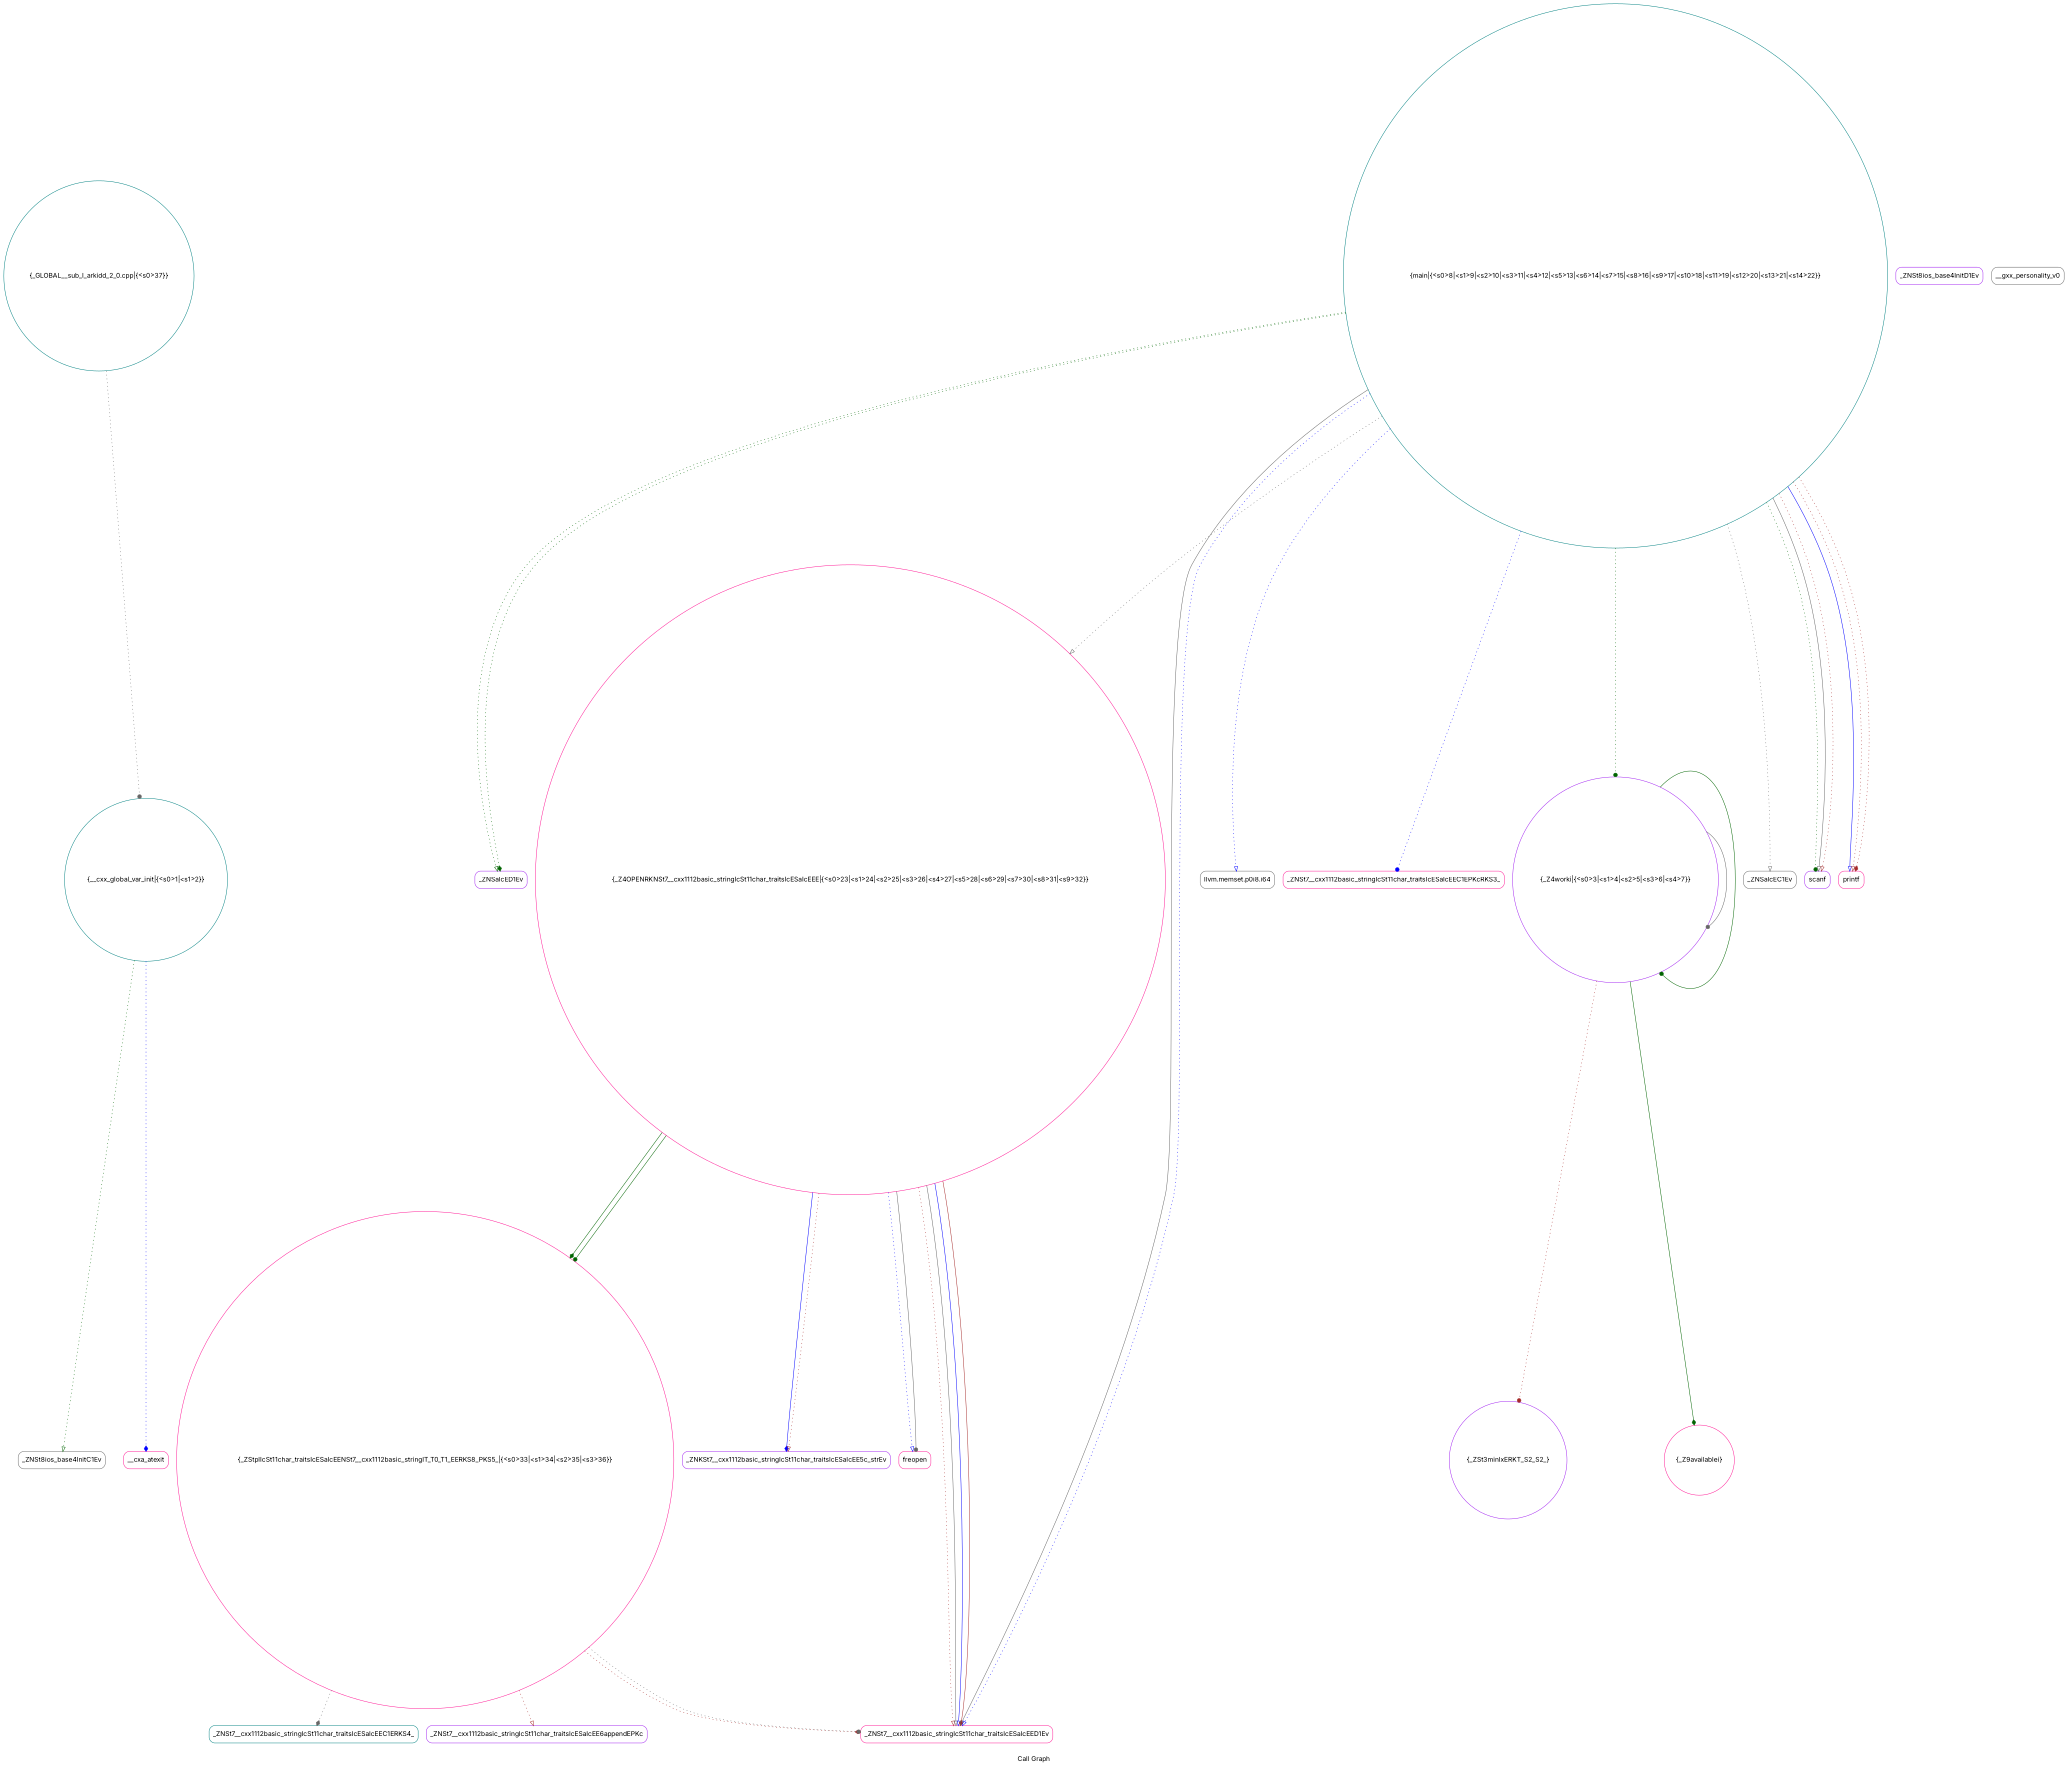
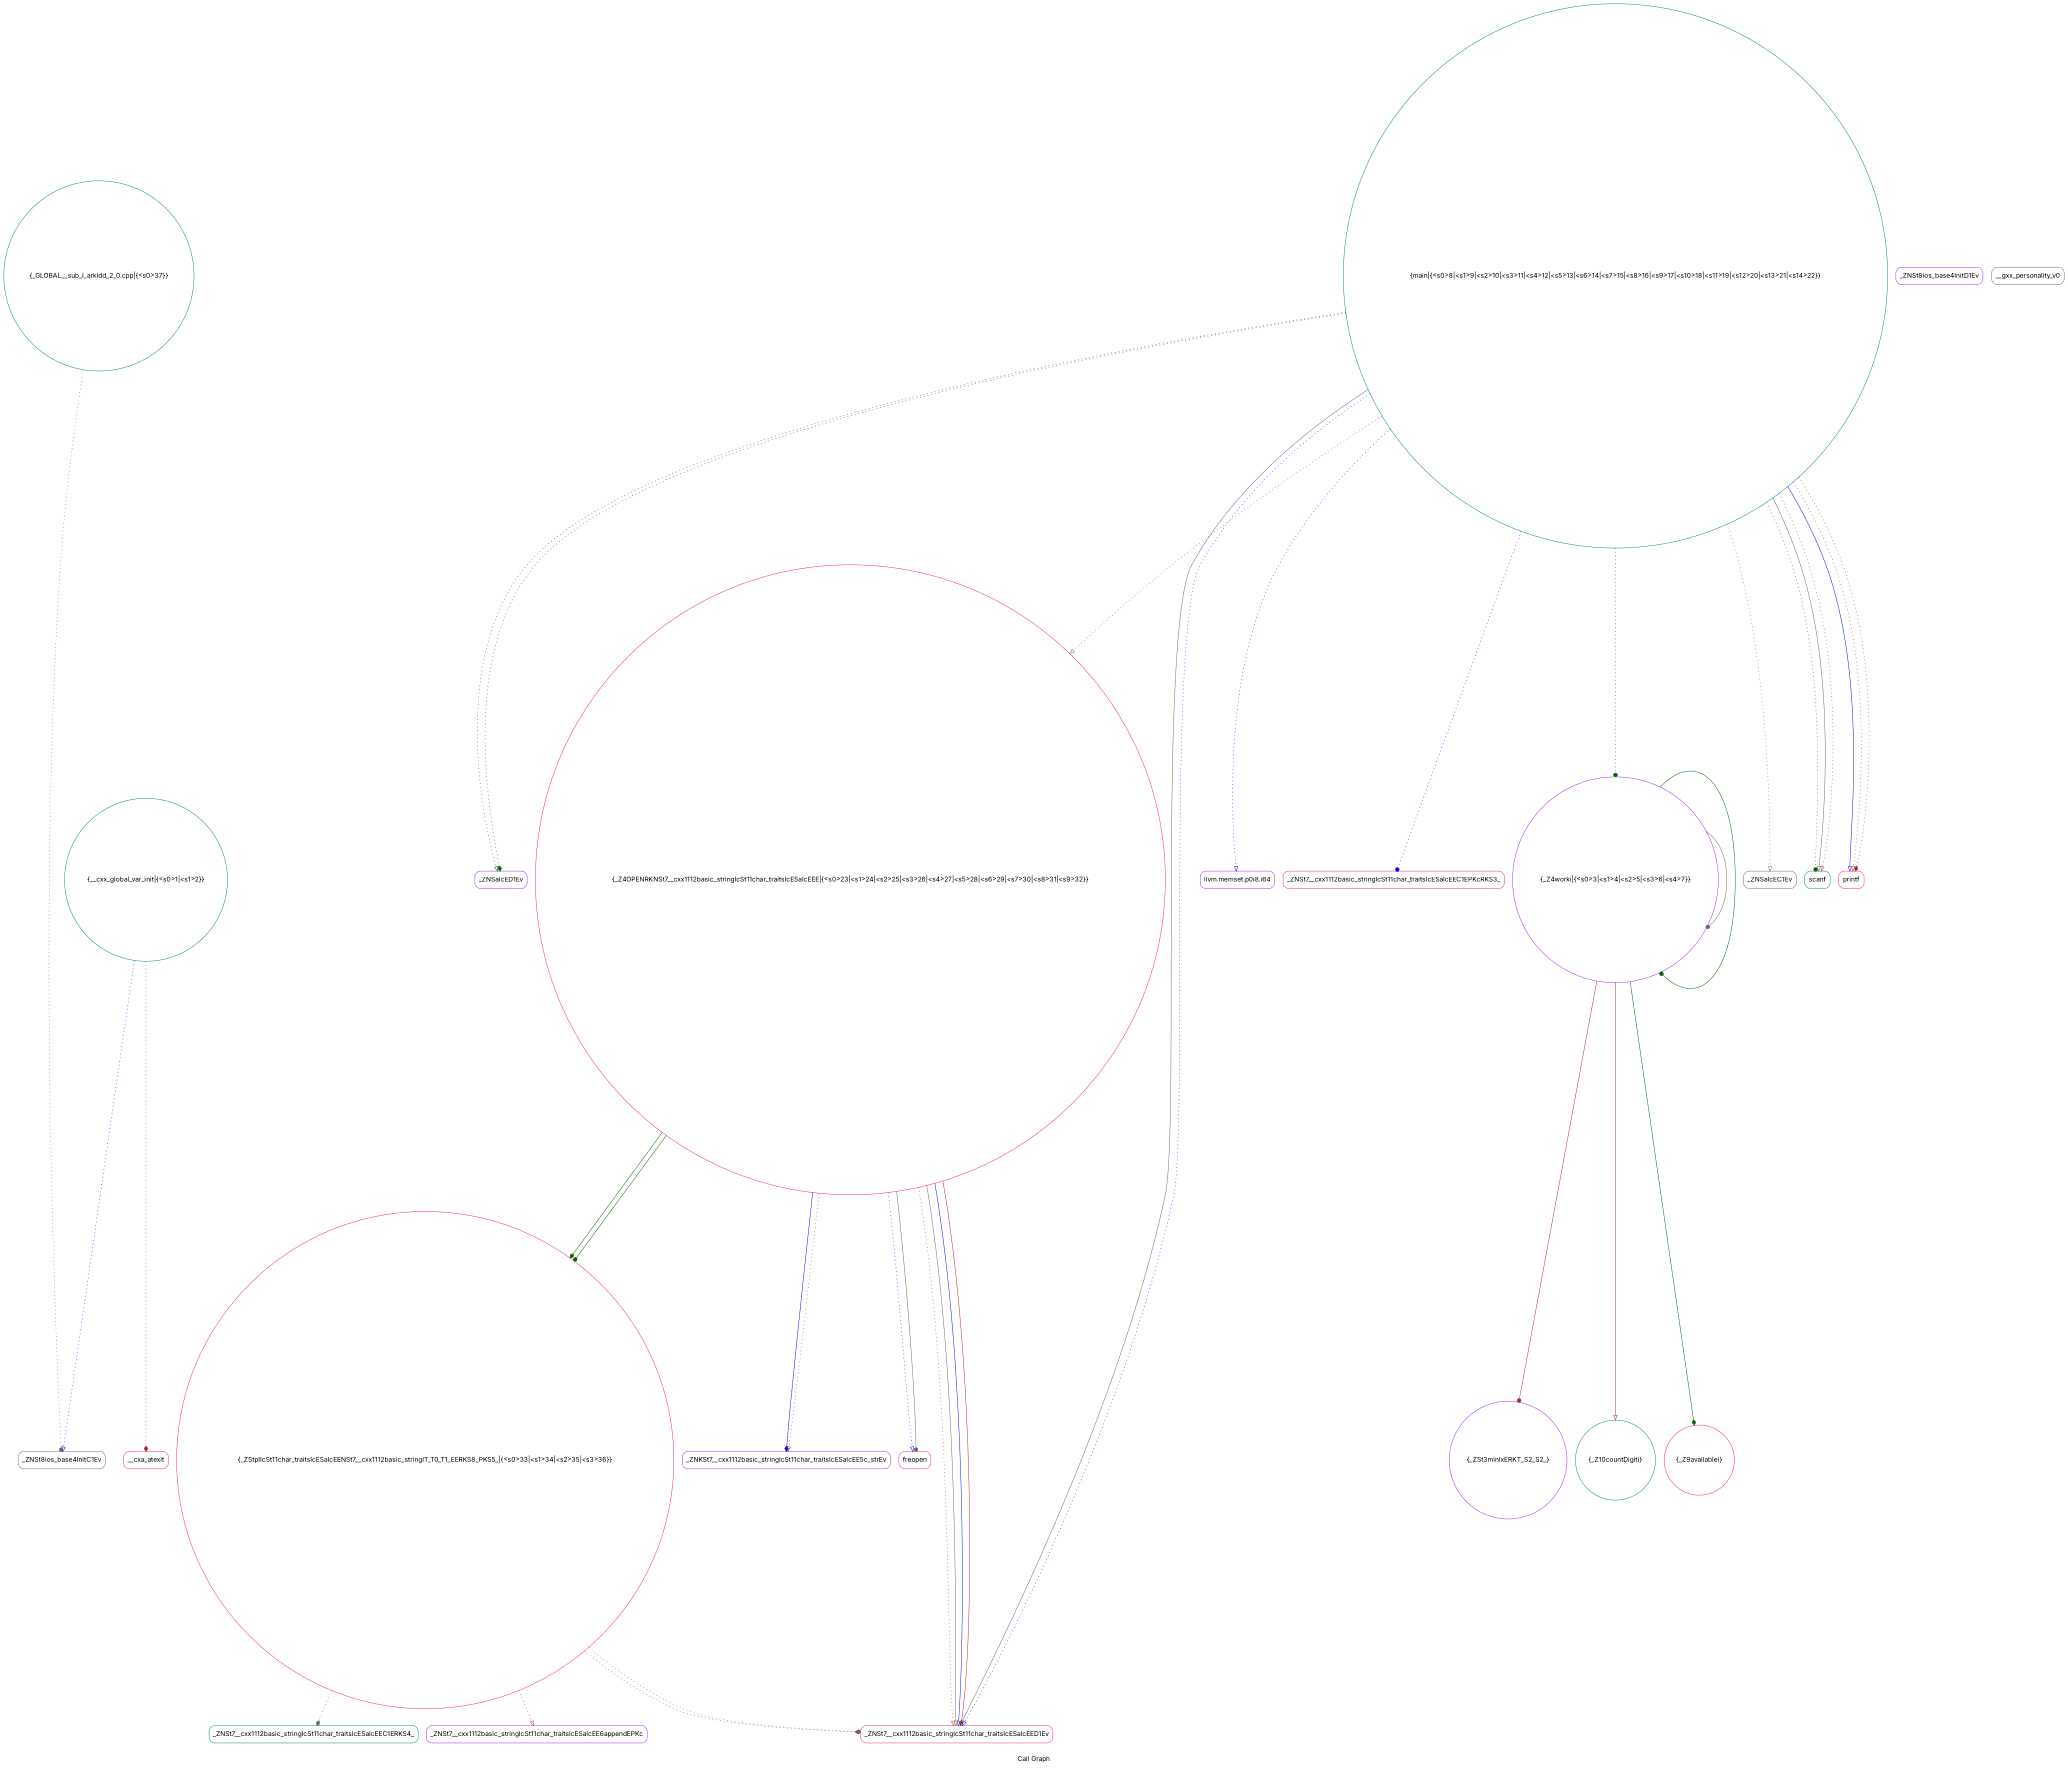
edge "{_GLOBAL__sub_I_arkidd_2_0.cpp|{<s0>37}}" -> "{__cxx_global_var_init|{<s0>1|<s1>2}}": now "{_GLOBAL__sub_I_arkidd_2_0.cpp|{<s0>37}}" -> "_ZNSt8ios_base4InitC1Ev"
node "llvm.memset.p0i8.i64": color gray40 -> purple
node "scanf": color purple -> teal
edge "{_Z4worki|{<s0>3|<s1>4|<s2>5|<s3>6|<s4>7}}" -> "{_ZSt3minIxERKT_S2_S2_}": style dotted -> solid
edge "{__cxx_global_var_init|{<s0>1|<s1>2}}" -> "__cxa_atexit": color blue -> brown
edge "{__cxx_global_var_init|{<s0>1|<s1>2}}" -> "_ZNSt8ios_base4InitC1Ev": color darkgreen -> blue
node "{_Z10countDigiti}": added
